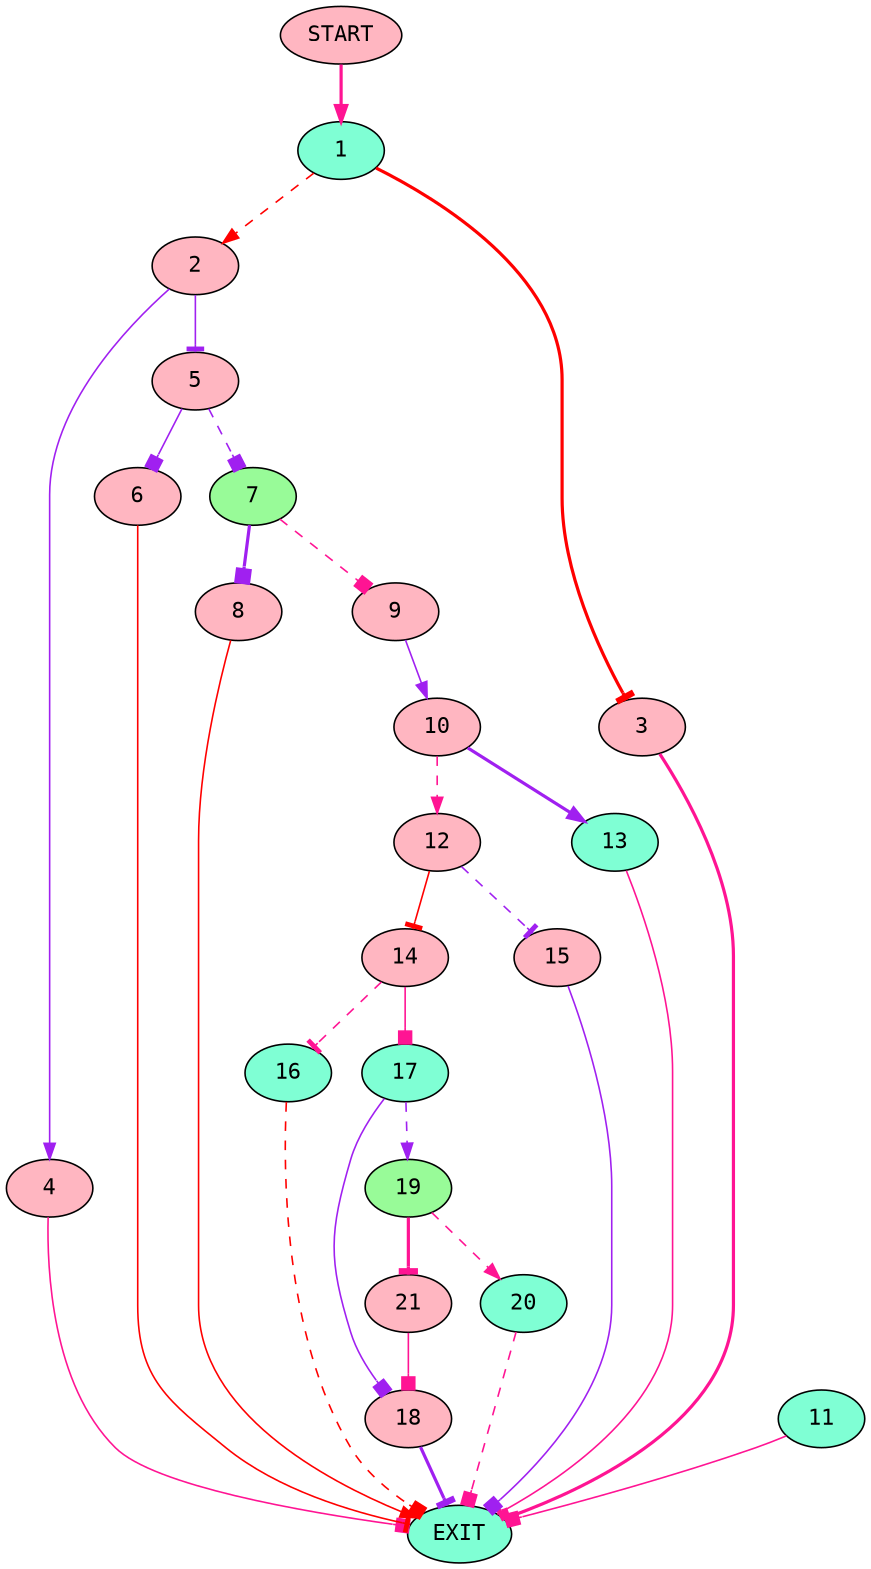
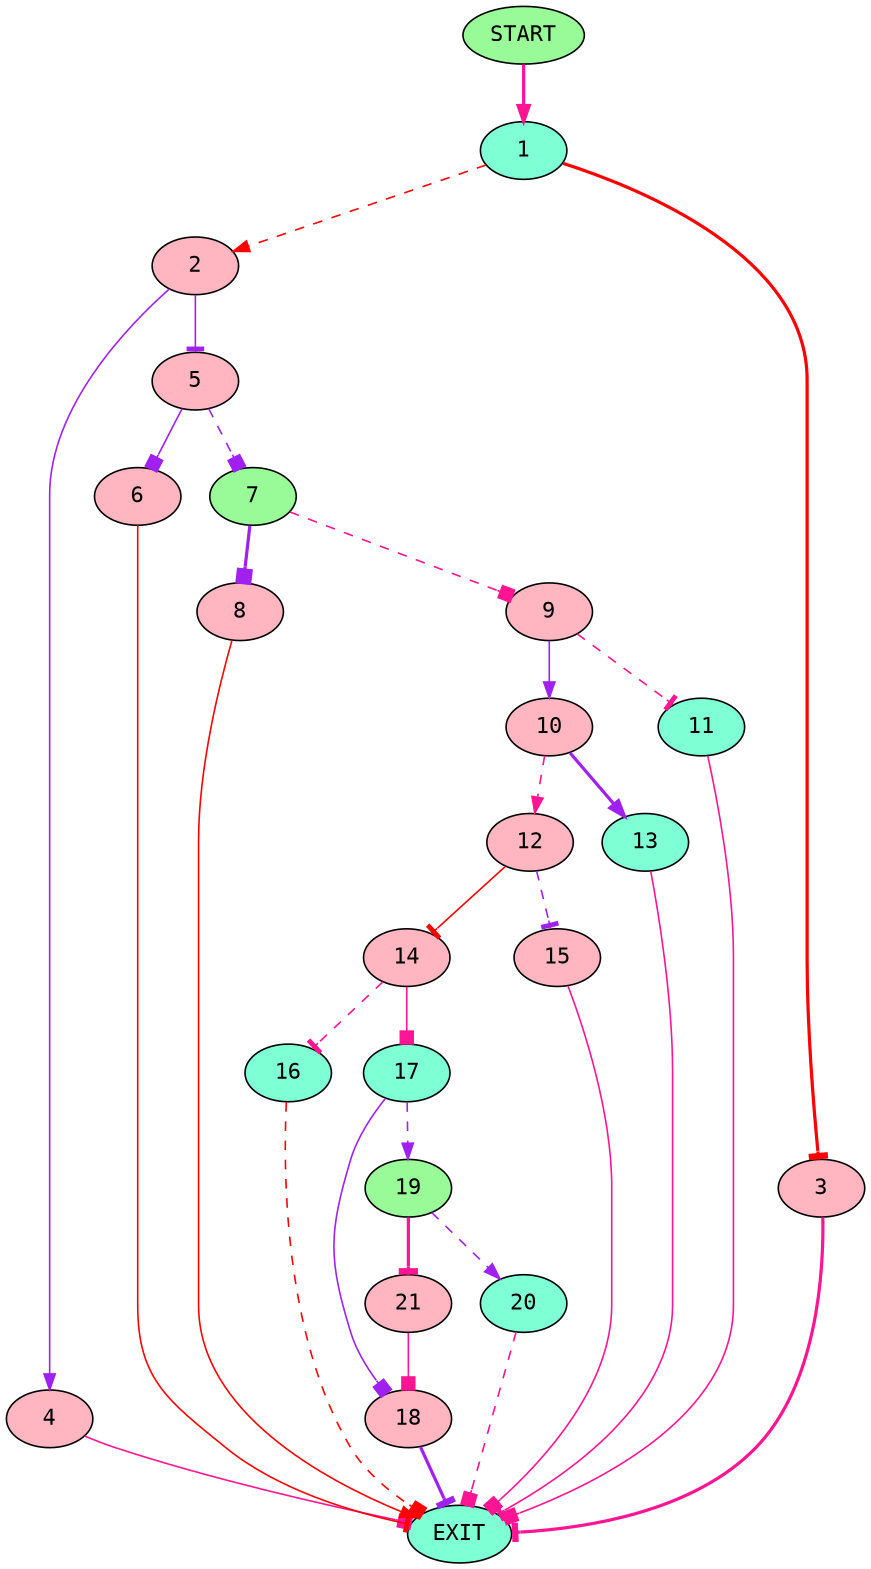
node "START": fillcolor lightpink -> palegreen
edge "9" -> "11": added
edge "19" -> "20": color deeppink -> purple
edge "15" -> "EXIT": color purple -> deeppink
